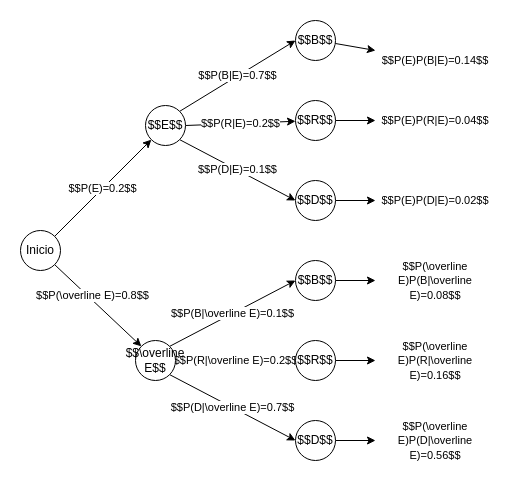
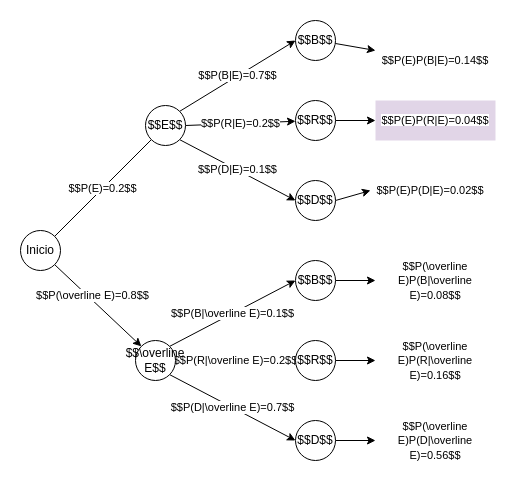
node "$$P(E)P(R|E)=0.04$$": fillcolor #ffffff -> #e1d5e7
edge "Inicio" -> "$$E$$": arrowhead classic -> none
node "$$P(E)P(D|E)=0.02$$": moved (436, 201) -> (431, 191)
